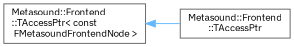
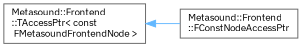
node "Metasound::Frontend ::TAccessPtr": label "Metasound::Frontend ::TAccessPtr" -> "Metasound::Frontend ::FConstNodeAccessPtr"
